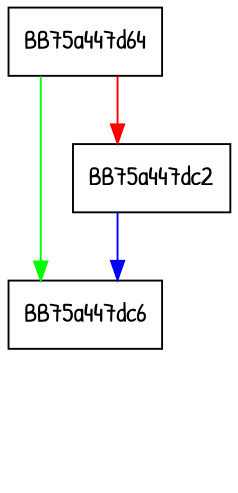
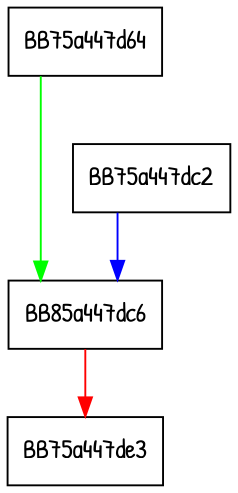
edge "BB75a447d64" -> "BB75a447dc2": removed
node "BB75a447dc6": label "BB75a447dc6" -> "BB85a447dc6"
node "BB75a447de3": added
